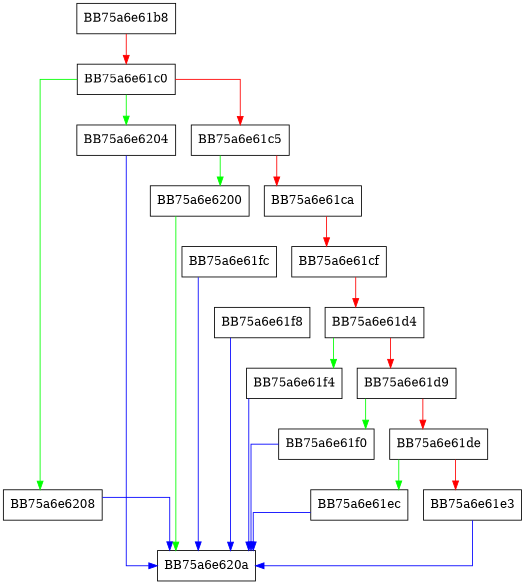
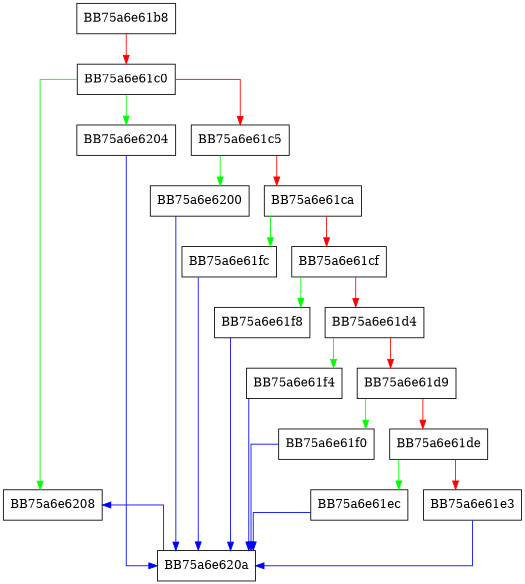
edge "BB75a6e61ca" -> "BB75a6e61fc": added
edge "BB75a6e61cf" -> "BB75a6e61f8": added
edge "BB75a6e6200" -> "BB75a6e620a": color green -> blue
edge "BB75a6e6208" -> "BB75a6e620a": reversed
